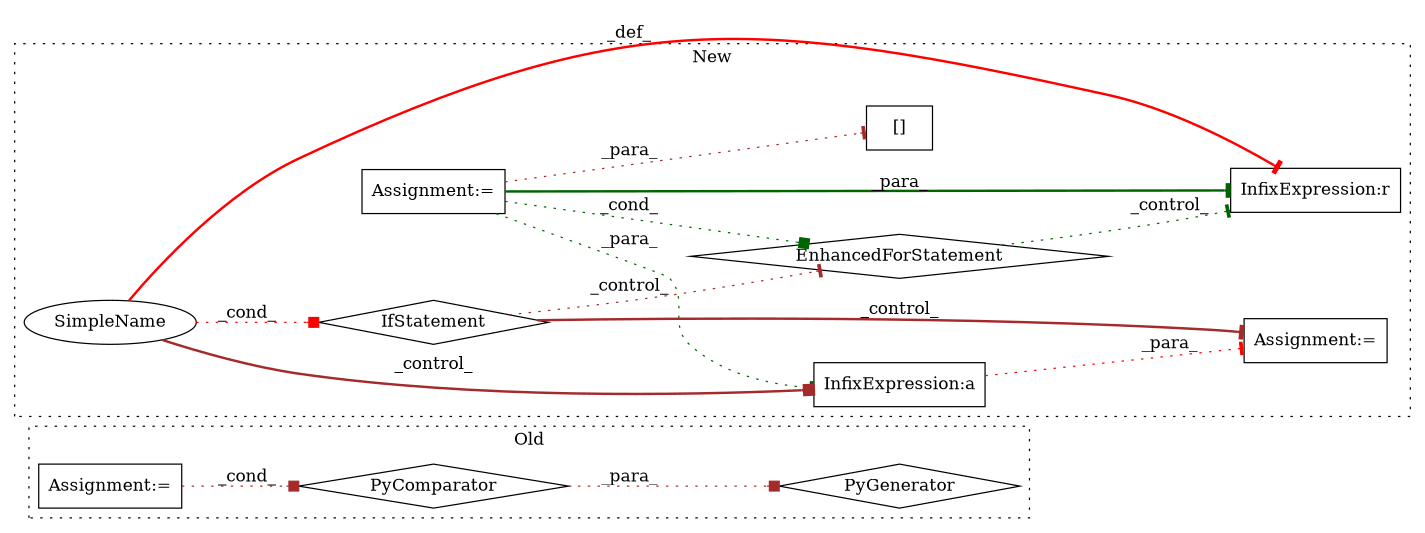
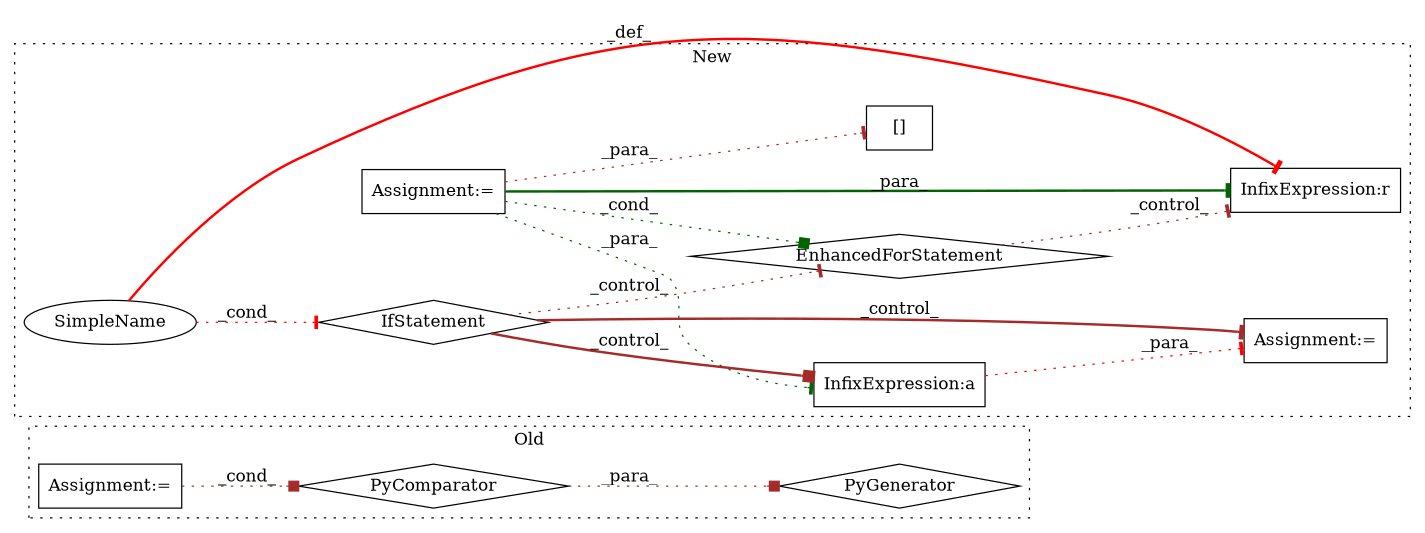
edge "EnhancedForStatement" -> "InfixExpression:r": color darkgreen -> brown
edge "SimpleName" -> "IfStatement": arrowhead box -> tee
edge "SimpleName" -> "InfixExpression:a": now "IfStatement" -> "InfixExpression:a"
